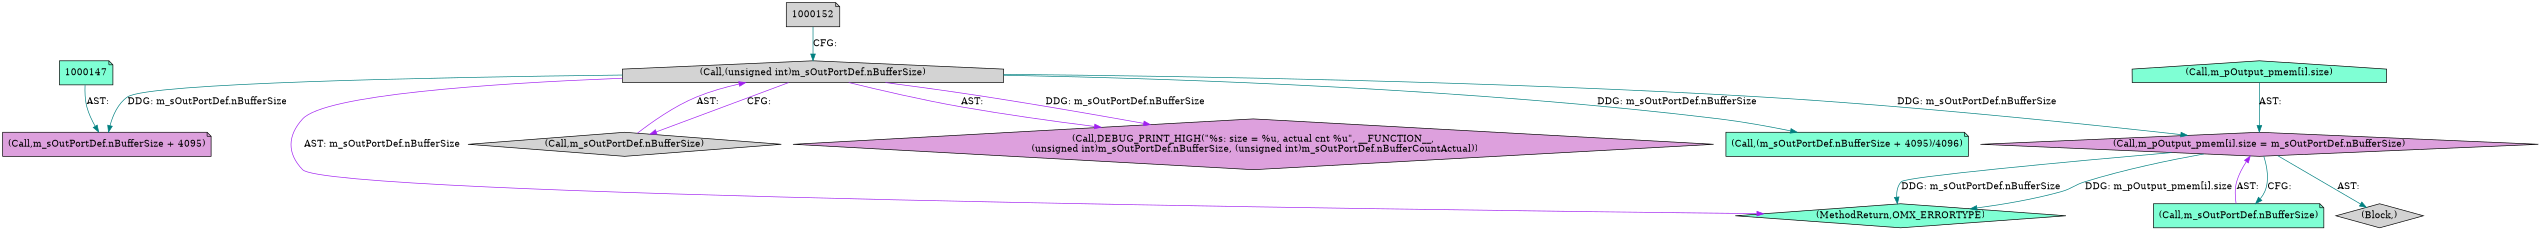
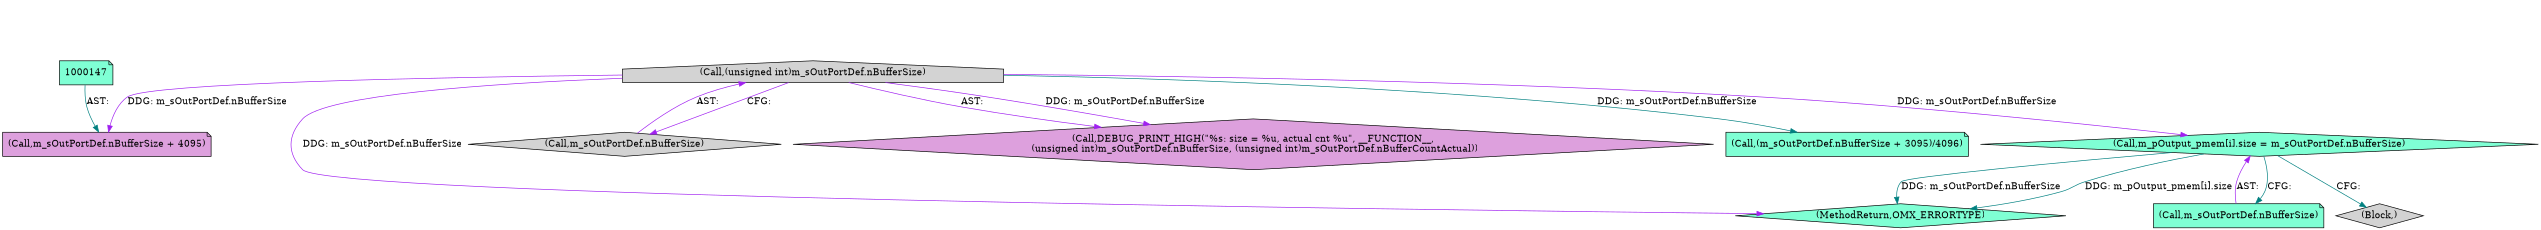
node "1000152": removed
node "(Call,m_pOutput_pmem[i].size)": removed
edge "(Call,(unsigned int)m_sOutPortDef.nBufferSize)" -> "(Call,m_sOutPortDef.nBufferSize + 4095)": color teal -> purple
edge "(Call,(unsigned int)m_sOutPortDef.nBufferSize)" -> "(Call,m_pOutput_pmem[i].size = m_sOutPortDef.nBufferSize)": color teal -> purple
edge "(Call,(unsigned int)m_sOutPortDef.nBufferSize)" -> "(MethodReturn,OMX_ERRORTYPE)": label "AST: m_sOutPortDef.nBufferSize" -> "DDG: m_sOutPortDef.nBufferSize"
node "(Call,(m_sOutPortDef.nBufferSize + 4095)/4096)": label "(Call,(m_sOutPortDef.nBufferSize + 4095)/4096)" -> "(Call,(m_sOutPortDef.nBufferSize + 3095)/4096)"
node "(Call,m_pOutput_pmem[i].size = m_sOutPortDef.nBufferSize)": fillcolor plum -> aquamarine
edge "(Call,m_pOutput_pmem[i].size = m_sOutPortDef.nBufferSize)" -> "(Block,)": label "AST: " -> "CFG: "
